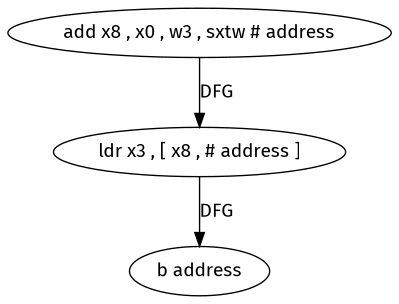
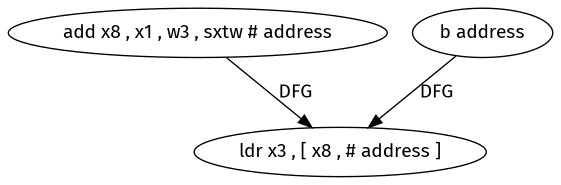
node "add x8 , x0 , w3 , sxtw # address": label "add x8 , x0 , w3 , sxtw # address" -> "add x8 , x1 , w3 , sxtw # address"
edge "ldr x3 , [ x8 , # address ]" -> "b address": reversed
